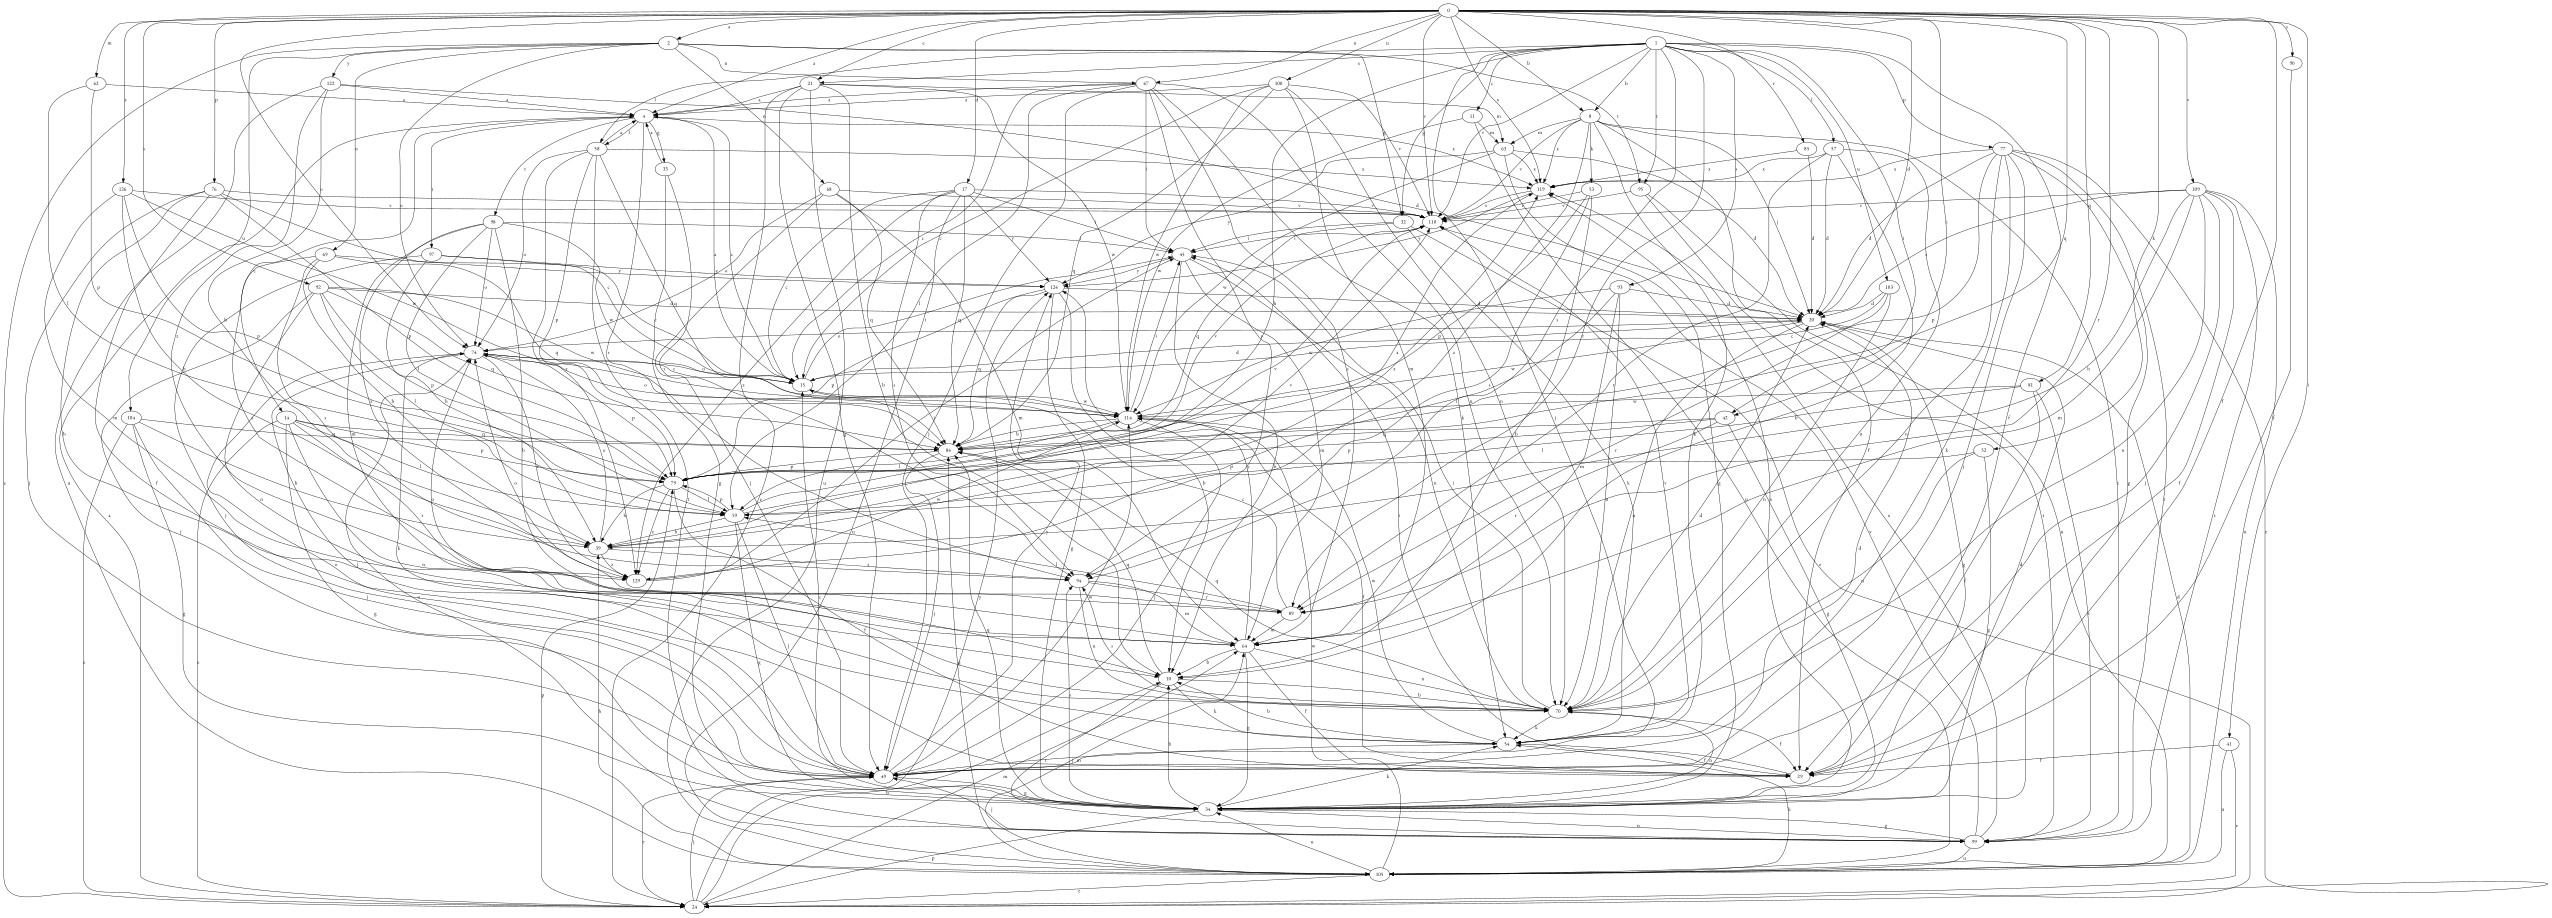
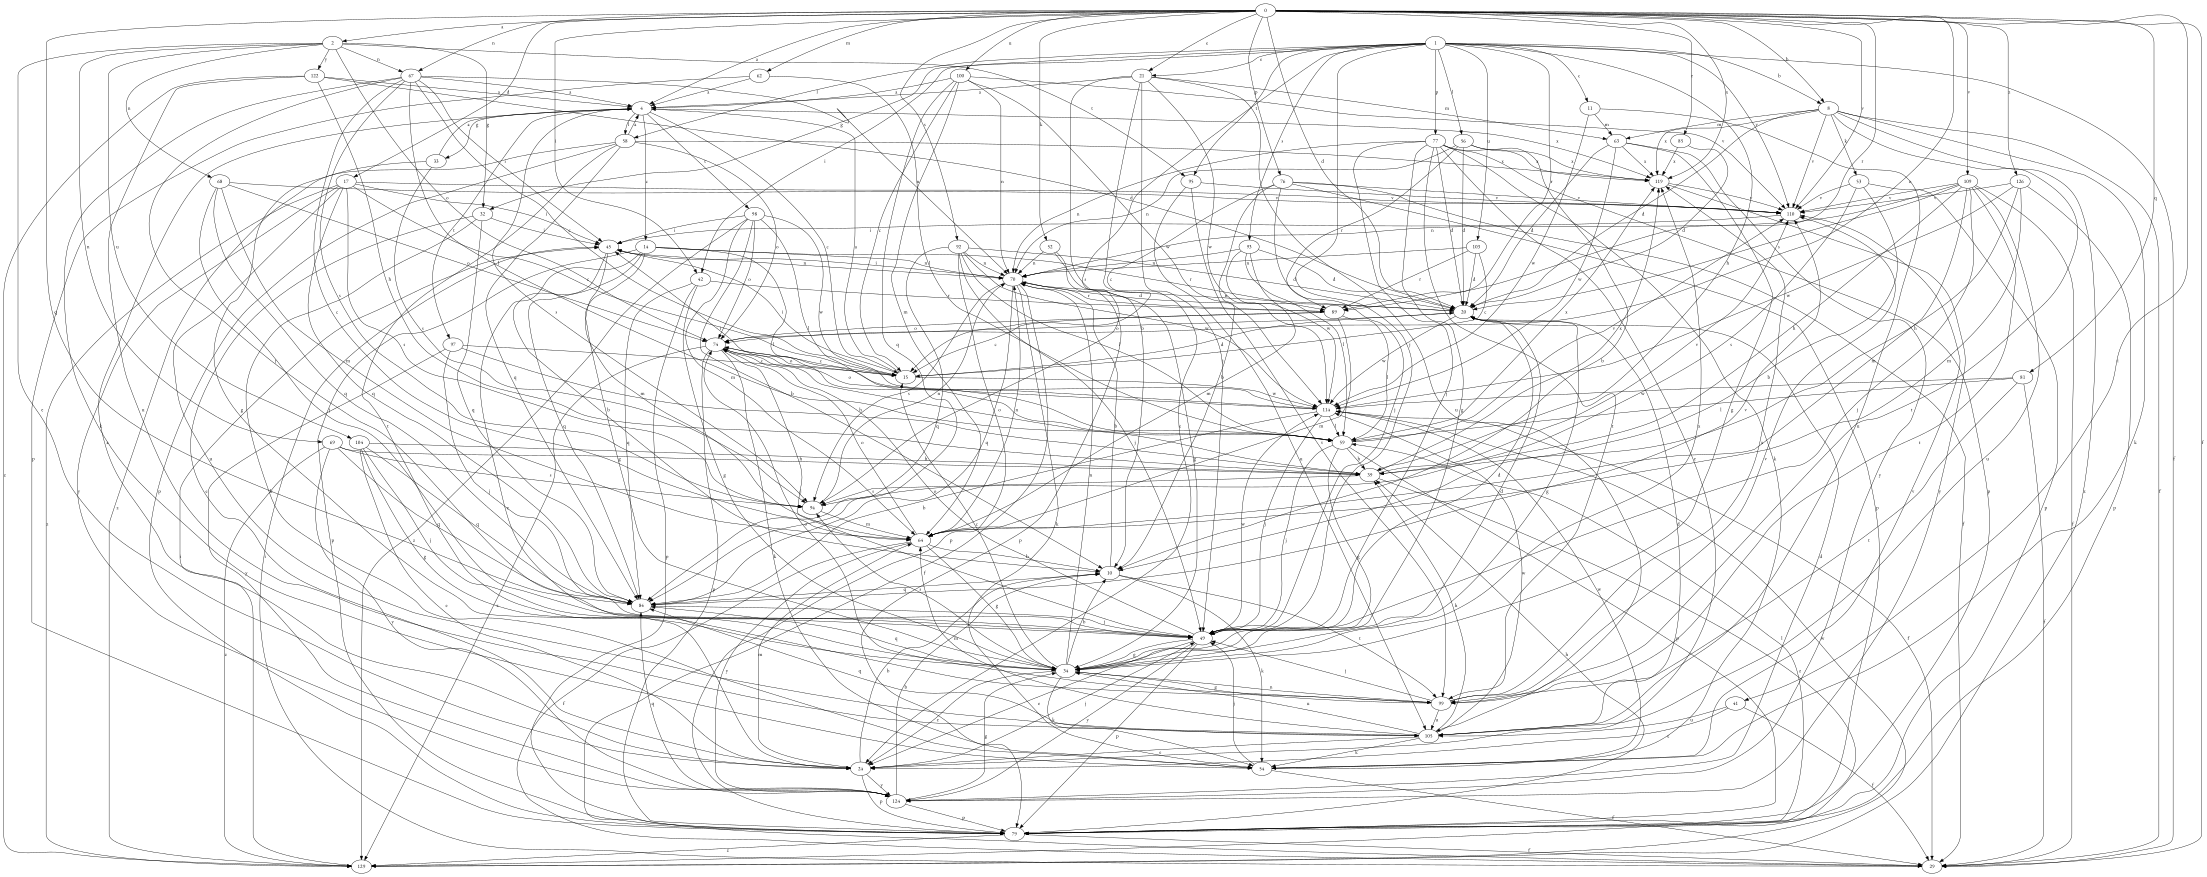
node "90": removed
node "57": label "57" -> "56"
edge "8" -> "20": label "j" -> "d"
edge "45" -> "124": removed, label "y"
edge "74" -> "114": reversed
edge "21" -> "49": label "g" -> "j"
edge "84" -> "79": now "49" -> "79"
edge "94" -> "89": now "70" -> "89"
edge "54" -> "10": removed, label "b"
edge "34" -> "24": label "p" -> "e"
